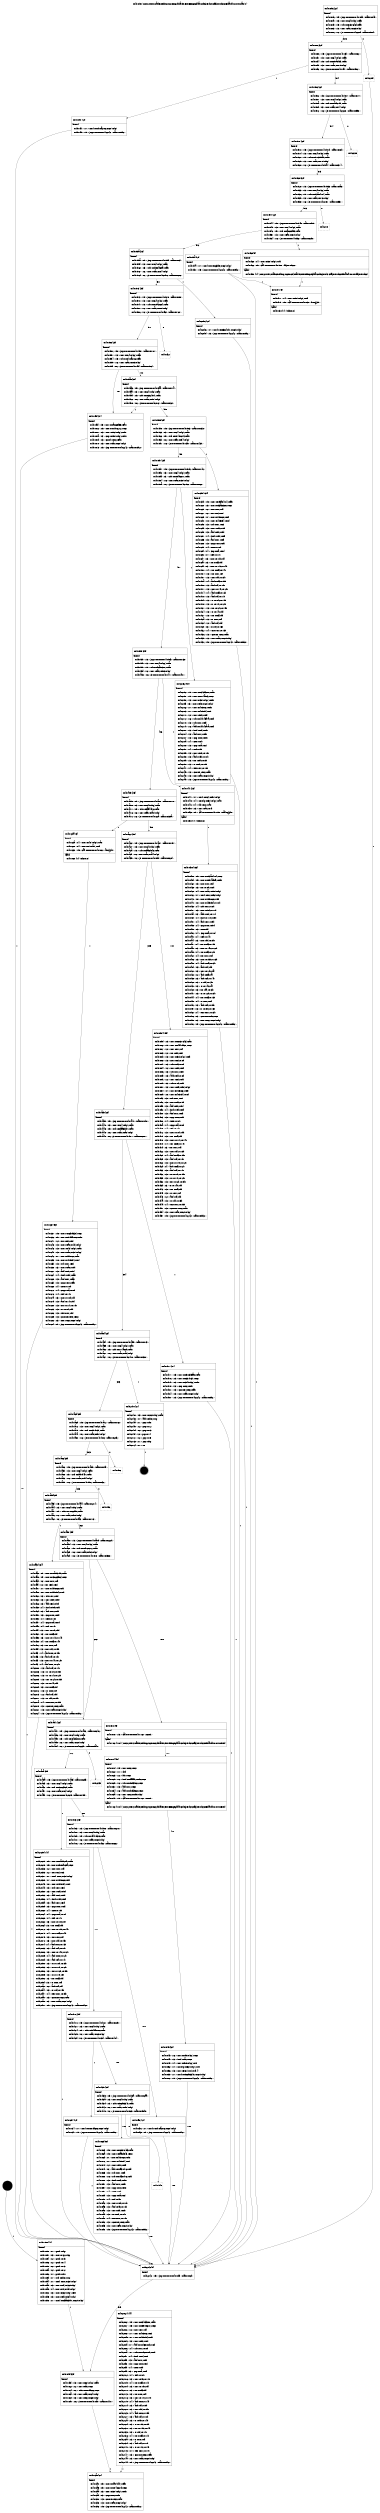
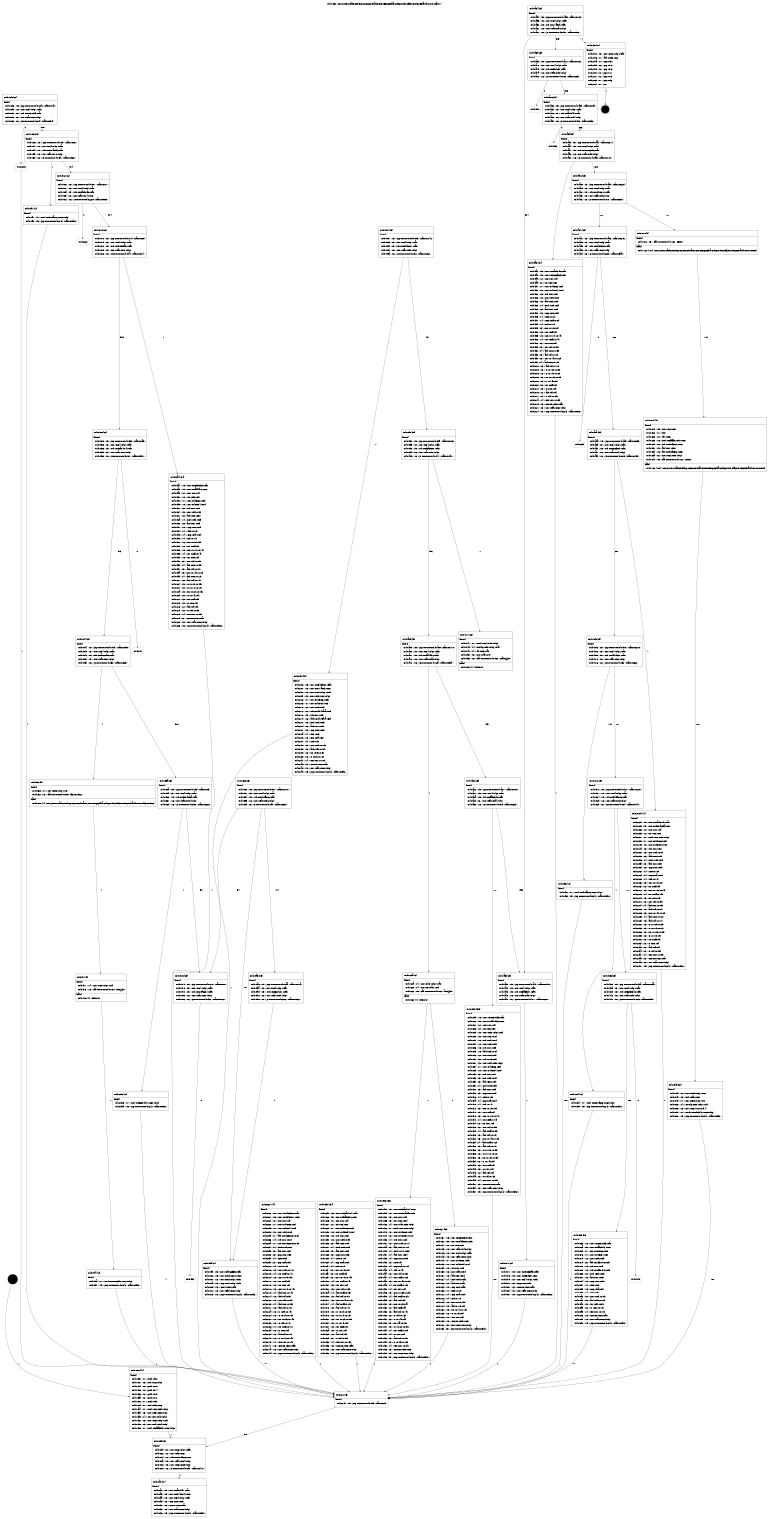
edge "0x401f7a [12]" -> "0x401f71 [9]": reversed
edge "0x401973 [25]" -> "0x40198c [25]": reversed
node "0x4019be [25]": removed
node "0x401ba4 [134]": added
edge "0x401d41 [23]" -> "0x401d58 [153]": now "0x401c2a [13]" -> "0x401d58 [153]"
edge "0x401a3b [25]" -> "0x401a54 [25]": reversed
edge "0x401ebd [159]" -> "0x402242 [5]": added, label "100"
edge "0x401e1d [40]" -> "0x401e45 [32]": label " 408" -> " 100"
edge "0x4020c2 [144]" -> "0x401ca0 [27]": now "0x4020c2 [144]" -> "0x402242 [5]"
